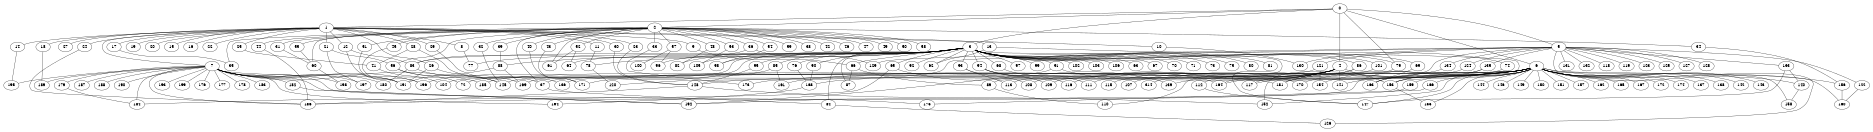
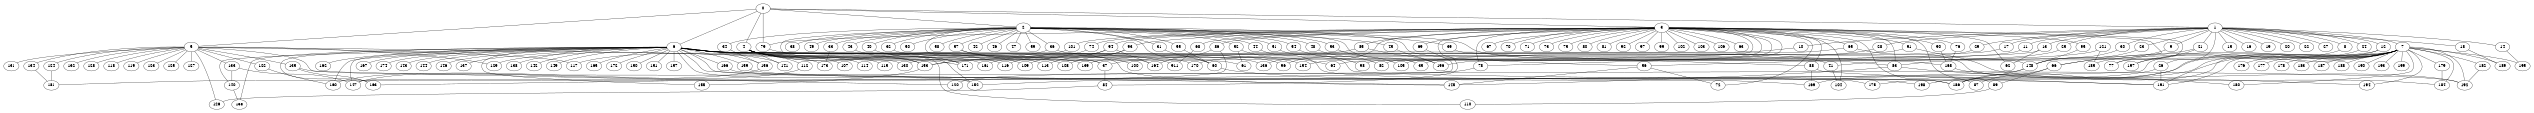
edge "5" -- "121": removed
edge "28" -- "41": now "2" -- "41"
node "111": label "111" -> "911"
node "314": label "314" -> "114"
